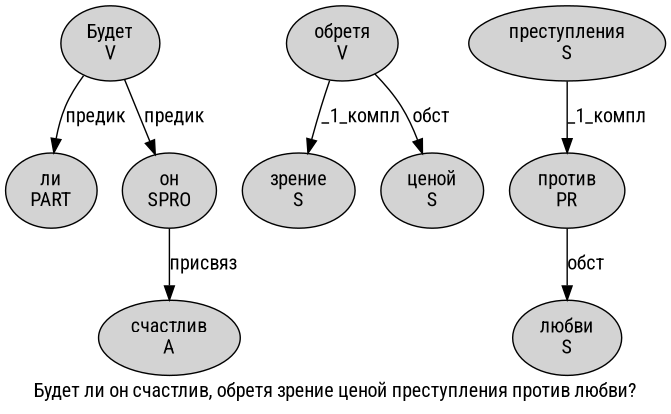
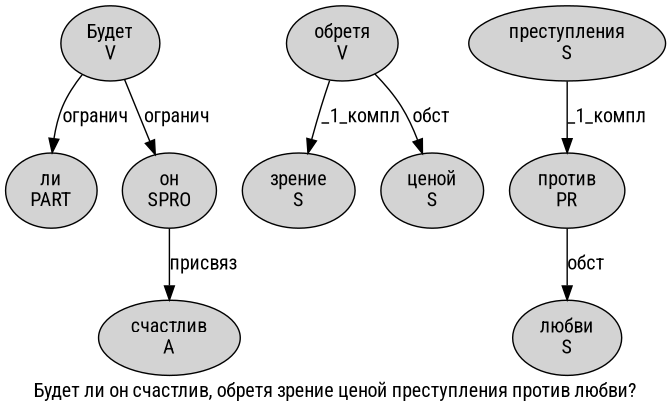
edge "Будет V" -> "ли PART": label "предик" -> "огранич"
edge "Будет V" -> "он SPRO": label "предик" -> "огранич"
